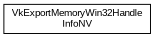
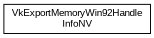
node "VkExportMemoryWin32Handle InfoNV": label "VkExportMemoryWin32Handle InfoNV" -> "VkExportMemoryWin92Handle InfoNV"
